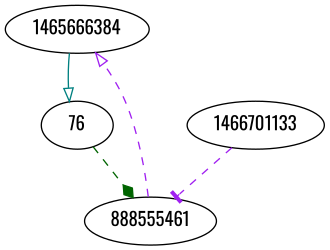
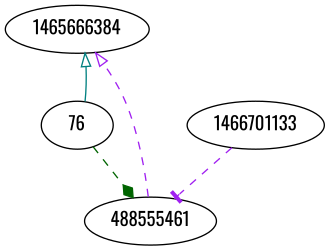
edge "1465666384" -> "76": reversed
node "888555461": label "888555461" -> "488555461"
